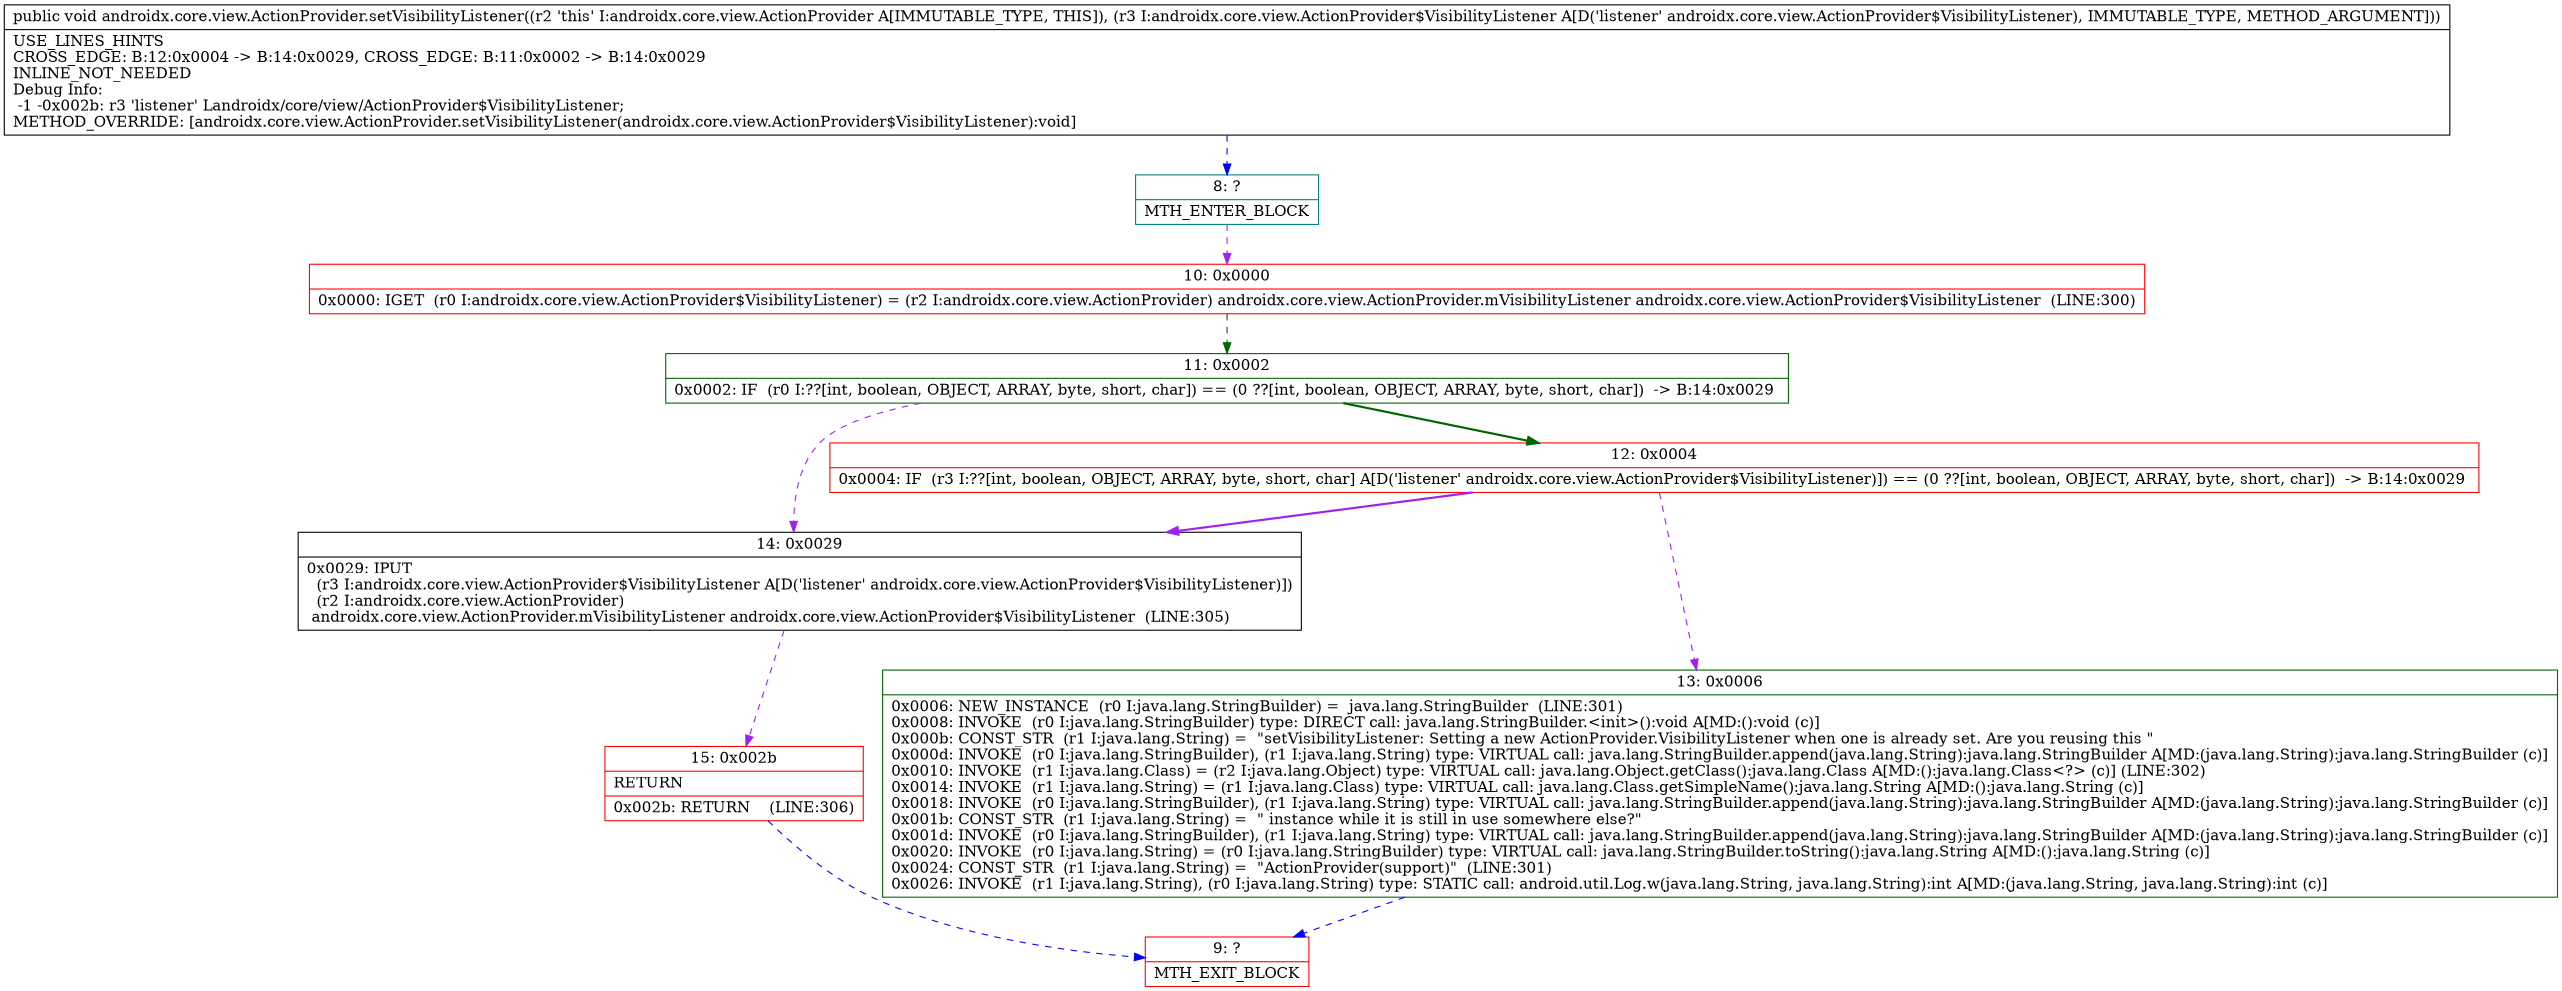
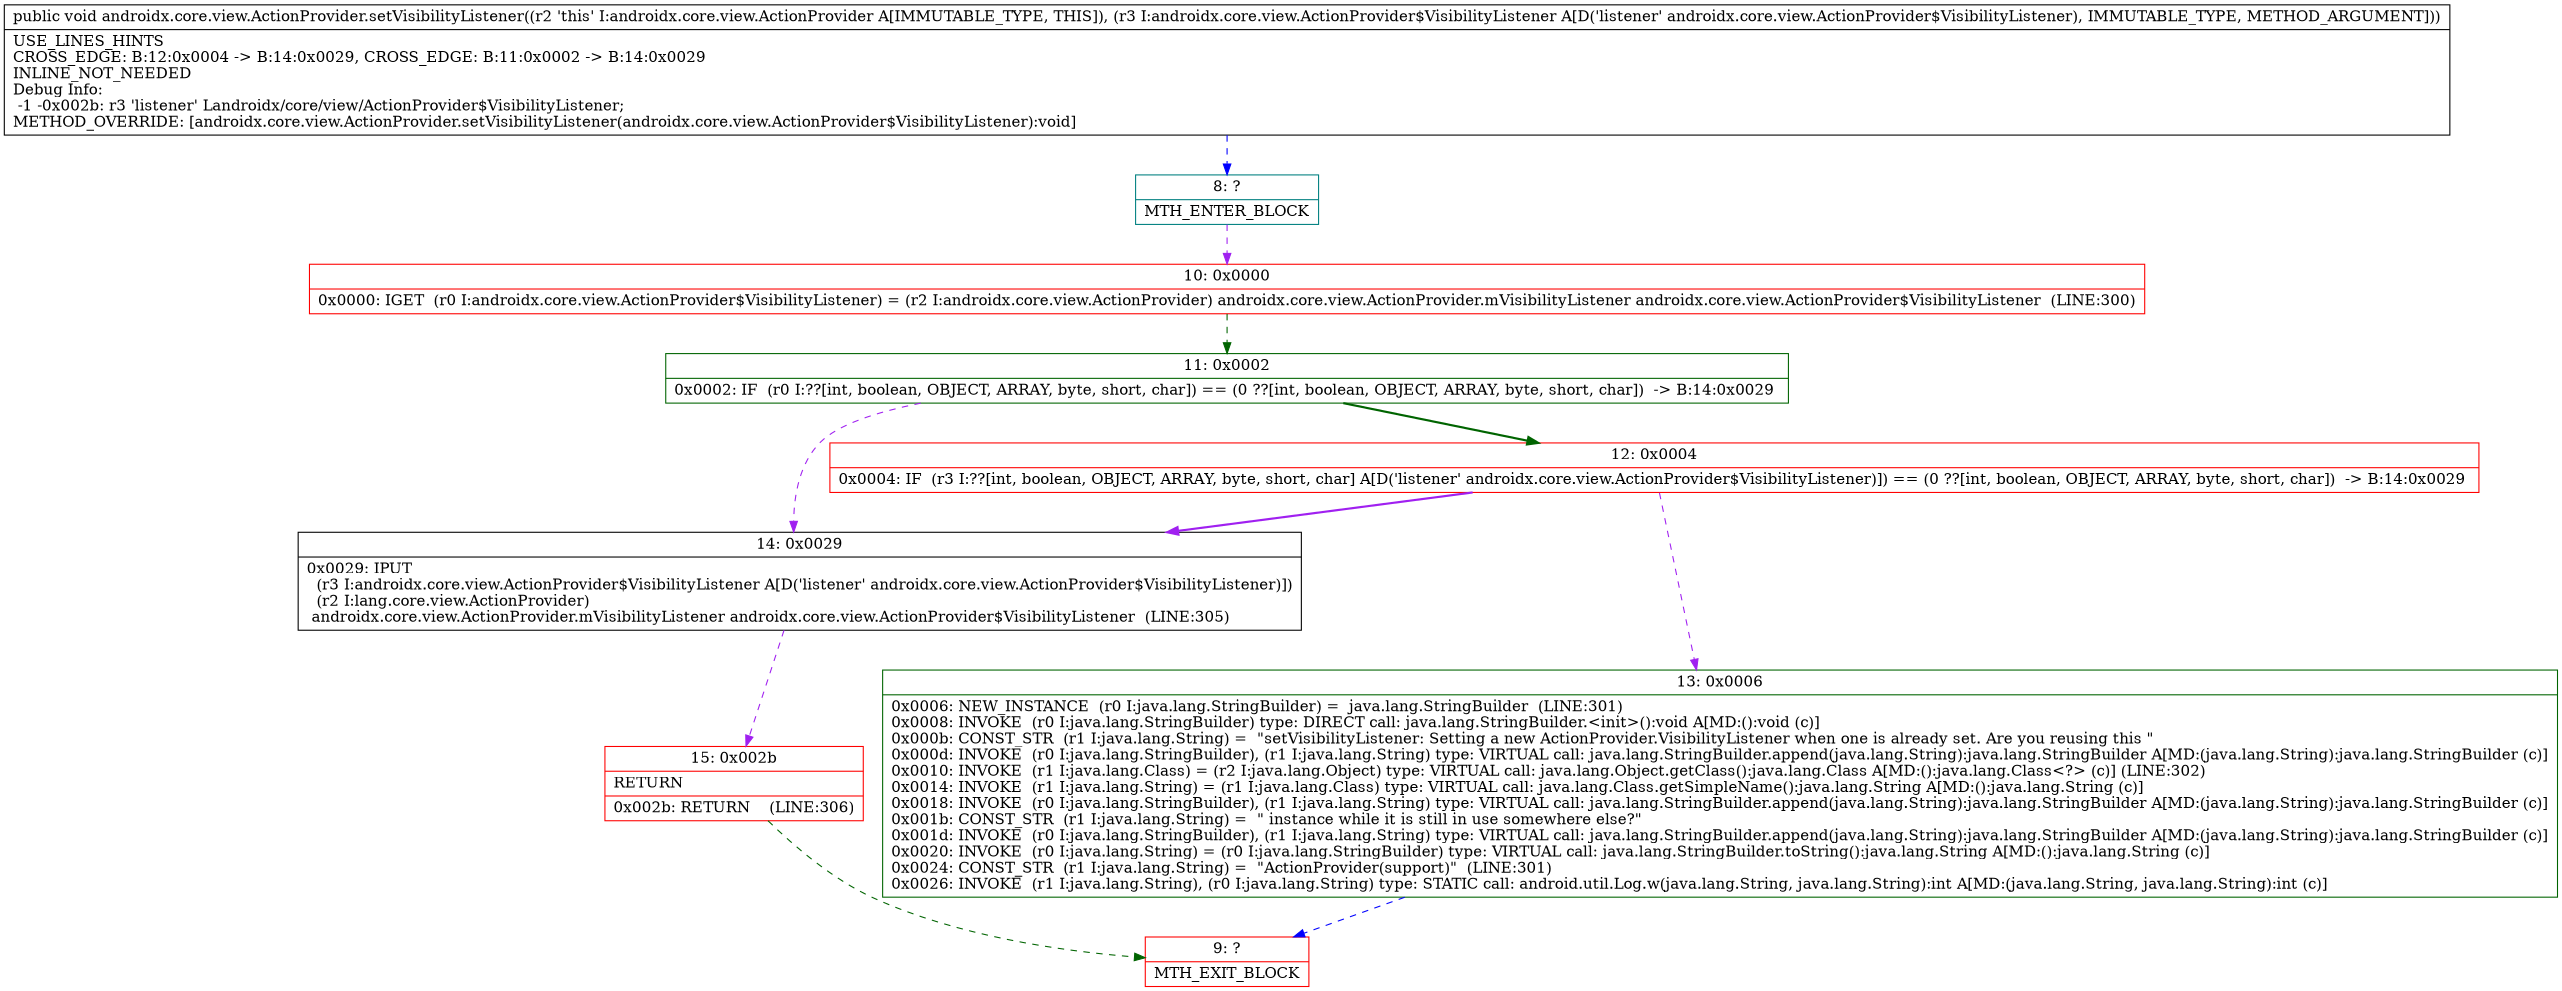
node "14: 0x0029": text "(r2 I:androidx.core.view.ActionProvider)" -> "(r2 I:lang.core.view.ActionProvider)"
edge "15: 0x002b" -> "9: ?": color blue -> darkgreen
